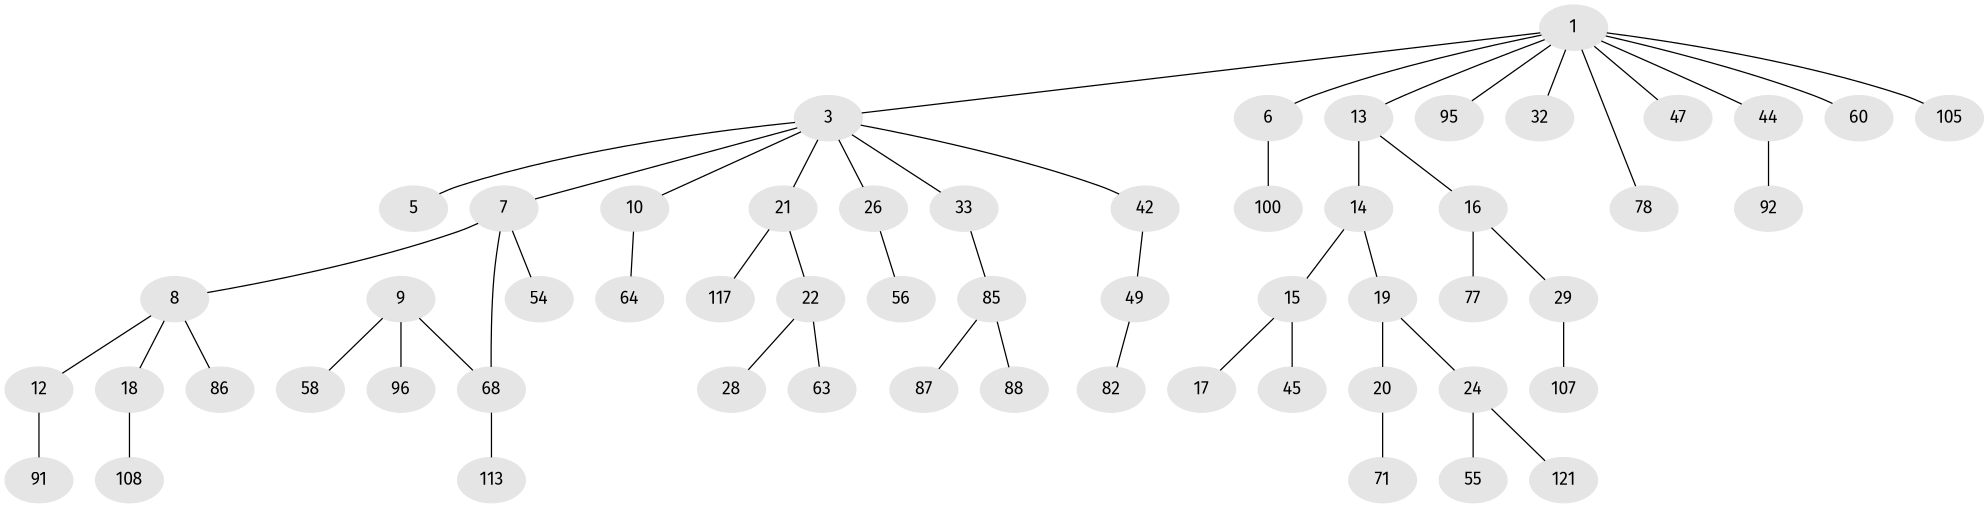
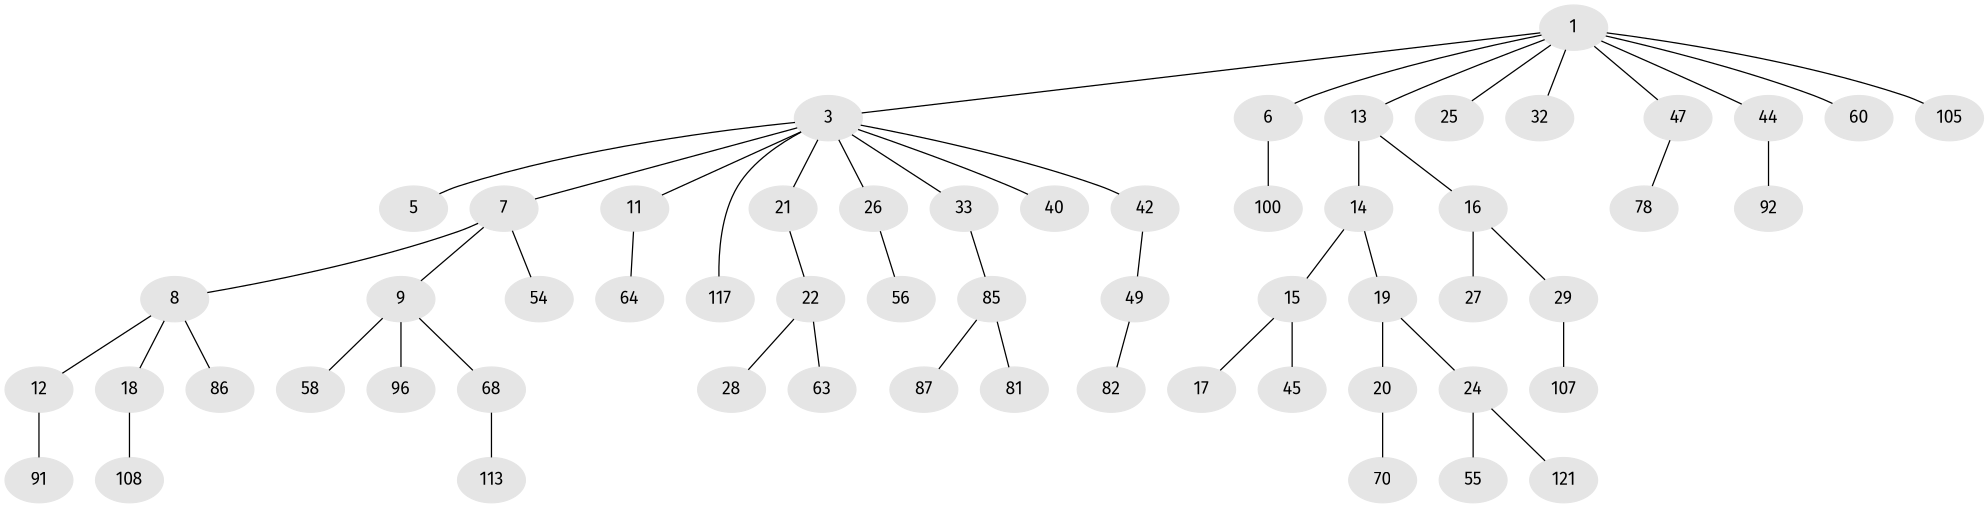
node "95": label "95" -> "25"
edge "1" -- "78": now "47" -- "78"
node "10": label "10" -> "11"
node "40": added
edge "21" -- "117": now "3" -- "117"
edge "7" -- "68": now "7" -- "9"
node "77": label "77" -> "27"
node "88": label "88" -> "81"
node "71": label "71" -> "70"
